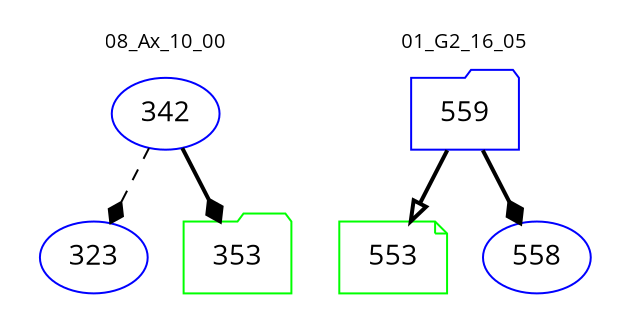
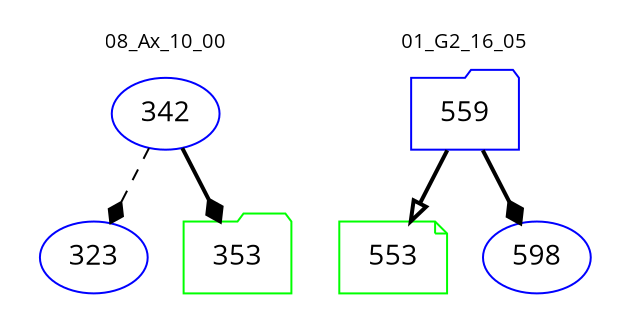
node "558": label "558" -> "598"
